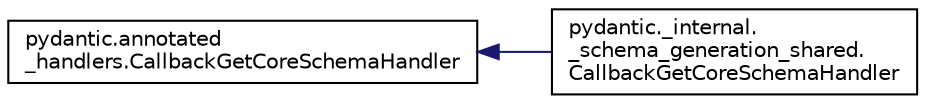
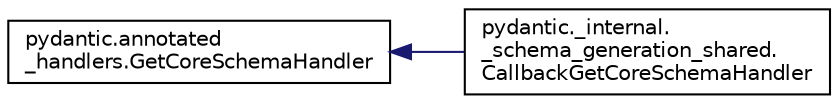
node "pydantic.annotated _handlers.CallbackGetCoreSchemaHandler": label "pydantic.annotated _handlers.CallbackGetCoreSchemaHandler" -> "pydantic.annotated _handlers.GetCoreSchemaHandler"
